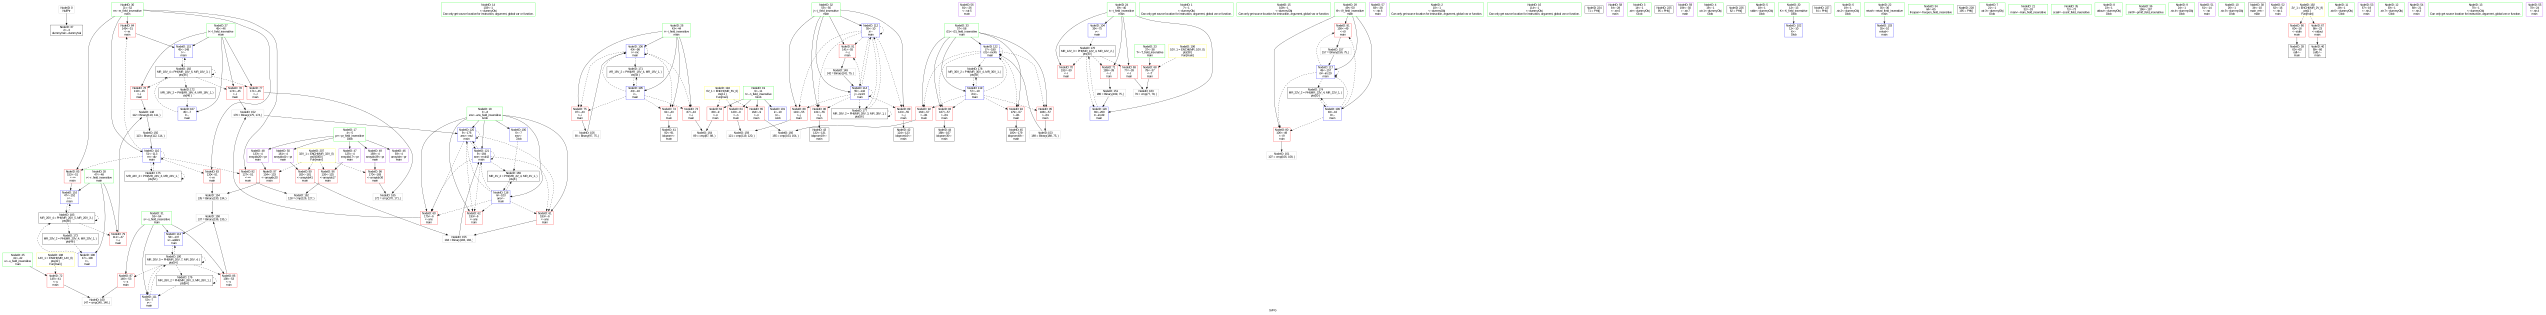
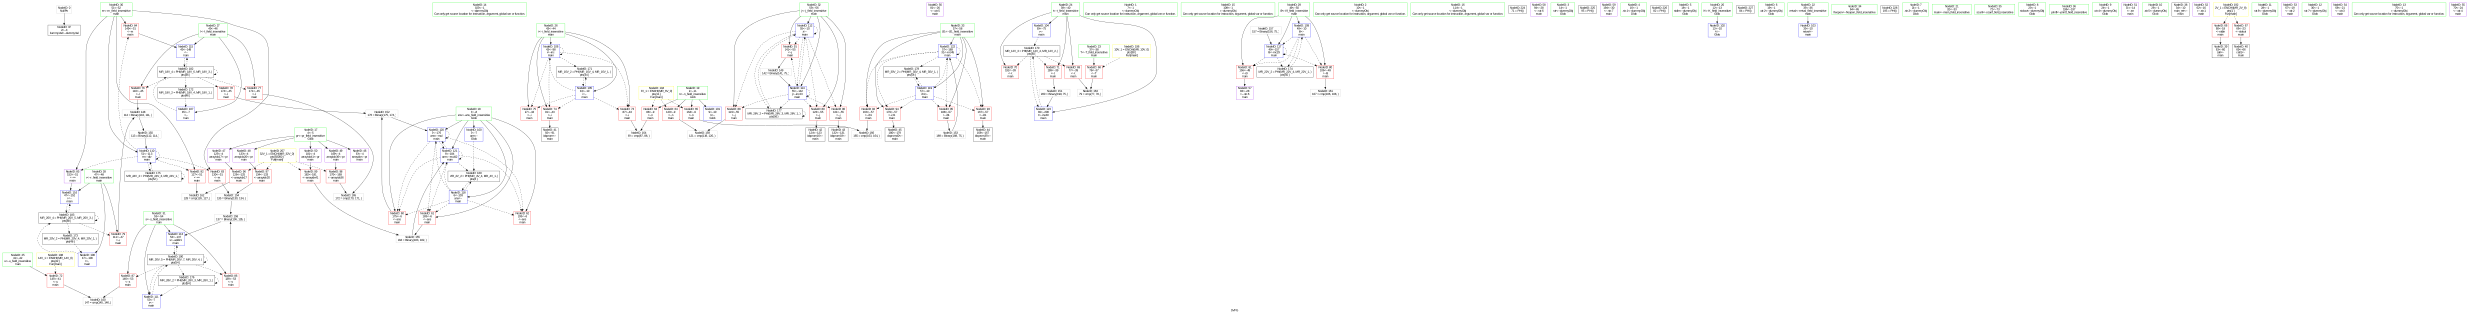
edge "NodeID: 81" -> "NodeID: 157": now "NodeID: 81" -> "NodeID: 57"
edge "NodeID: 27" -> "NodeID: 78": removed
node "NodeID: 156": removed
node "NodeID: 85": color red -> purple
